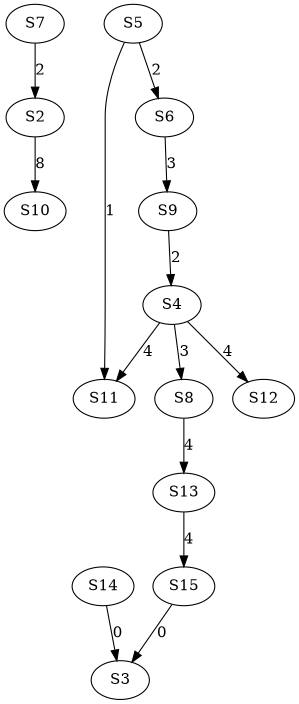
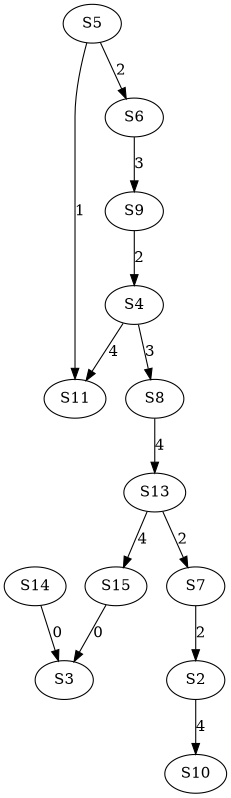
edge "S2" -> "S10": label "8" -> "4"
node "S12": removed
edge "S13" -> "S7": added, label "2"
